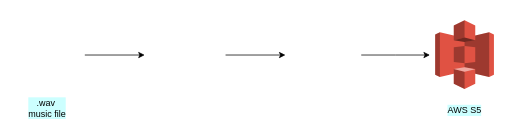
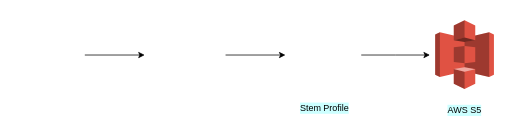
node ".wav music file": removed
node "Stem Profile": added
